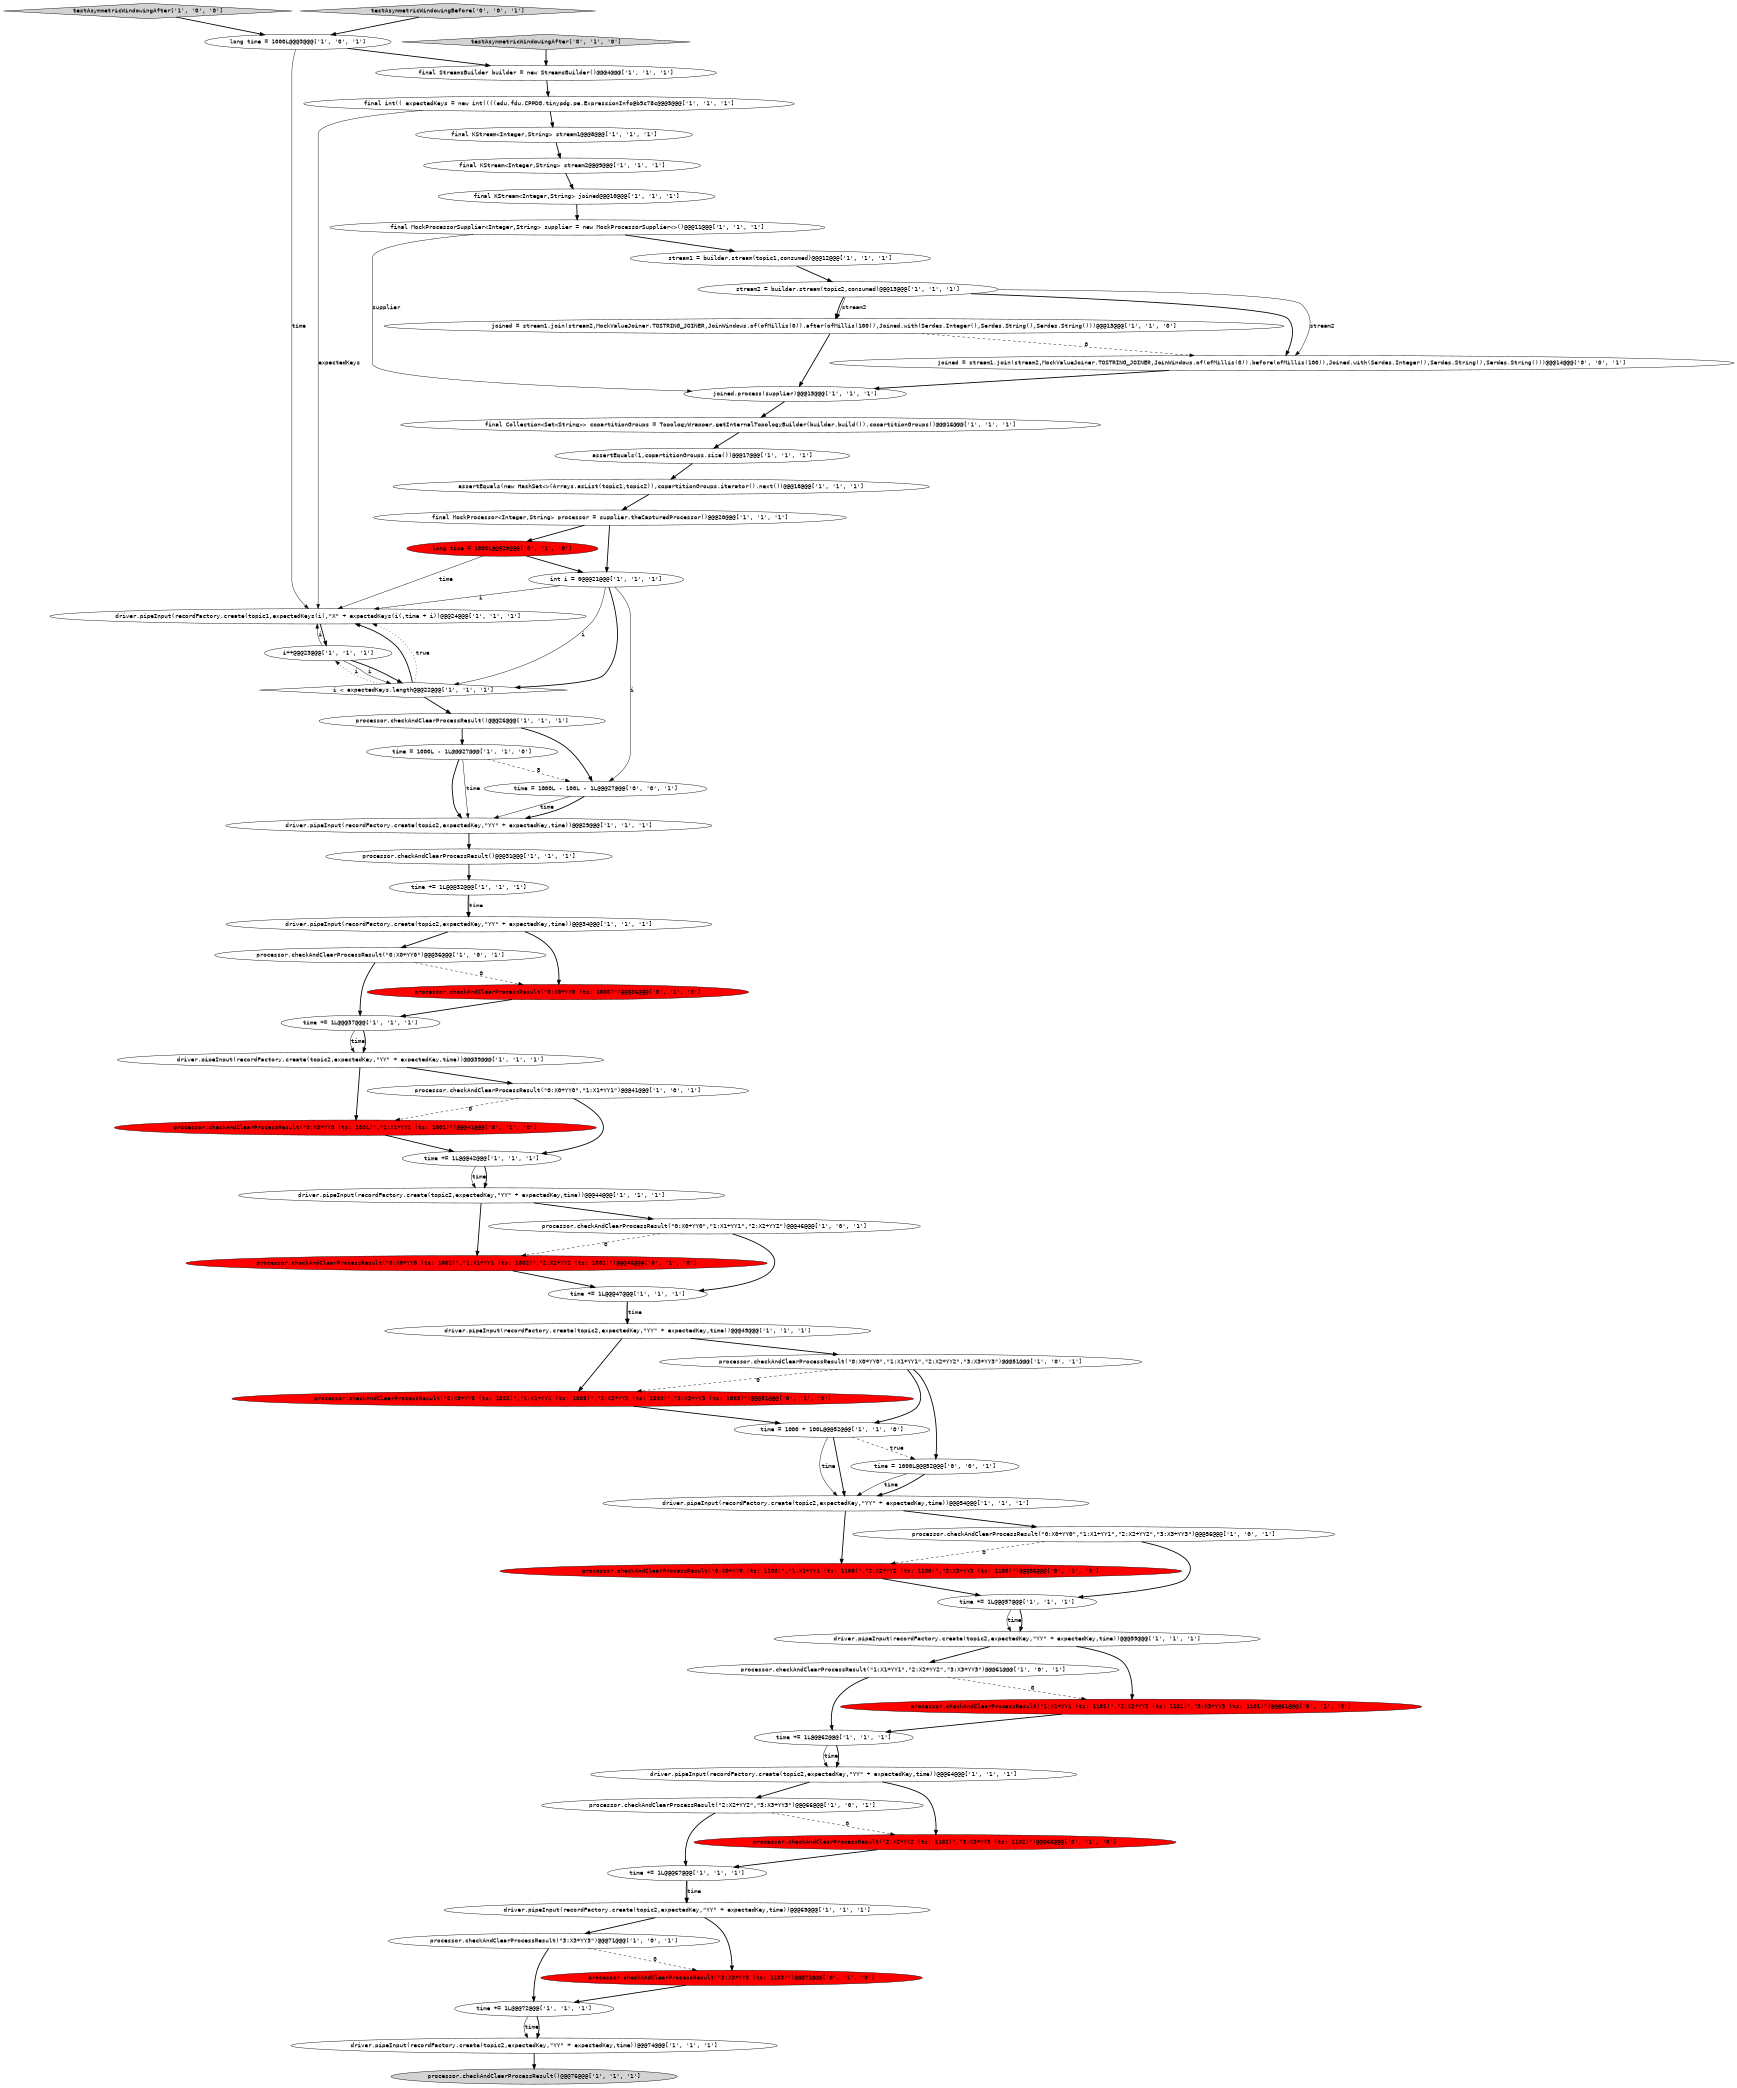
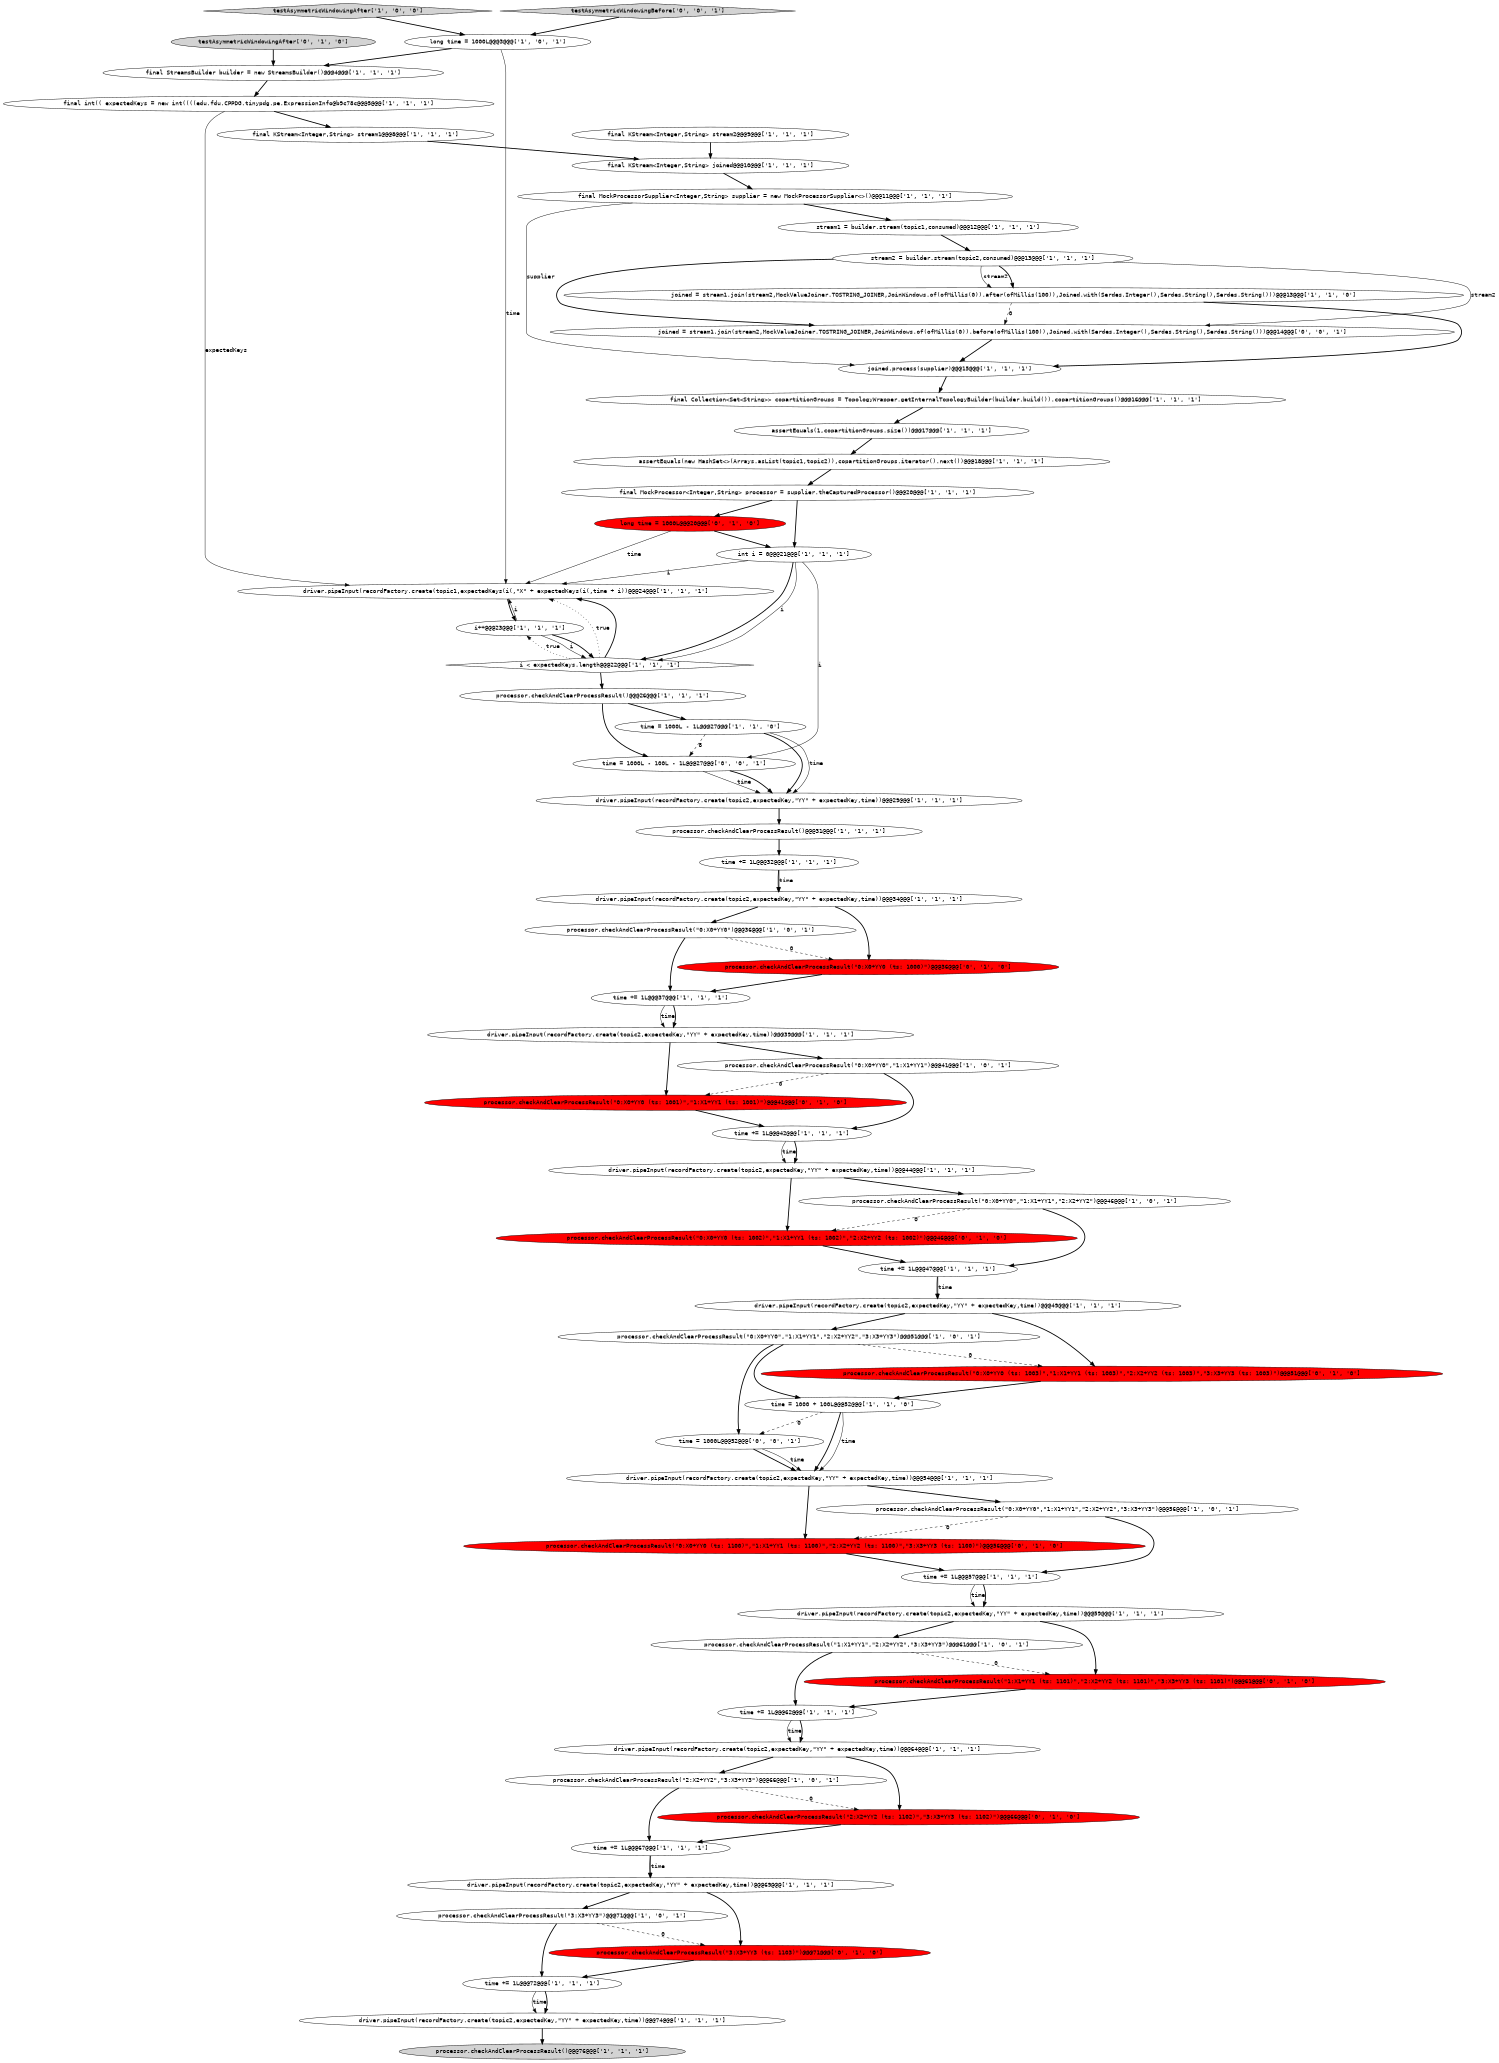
node "testAsymmetricWindowingAfter['0', '1', '0']": shape diamond -> ellipse
edge "final KStream<Integer,String> stream1@@@8@@@['1', '1', '1']" -> "final KStream<Integer,String> stream2@@@9@@@['1', '1', '1']": now "final KStream<Integer,String> stream1@@@8@@@['1', '1', '1']" -> "final KStream<Integer,String> joined@@@10@@@['1', '1', '1']"
edge "i < expectedKeys.length@@@22@@@['1', '1', '1']" -> "i++@@@23@@@['1', '1', '1']": label "i" -> "true"
edge "time = 1000 + 100L@@@52@@@['1', '1', '0']" -> "time = 1000L@@@52@@@['0', '0', '1']": label "true" -> "0"
